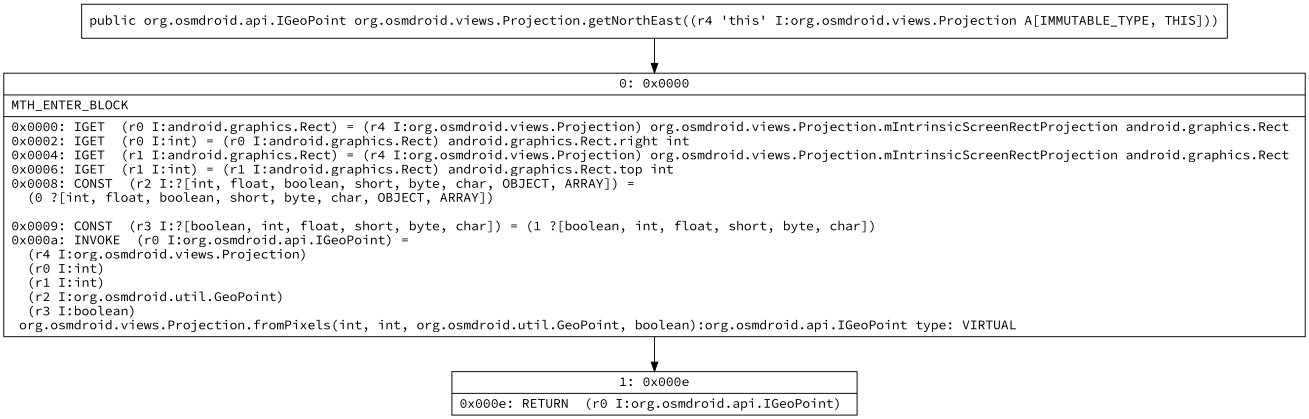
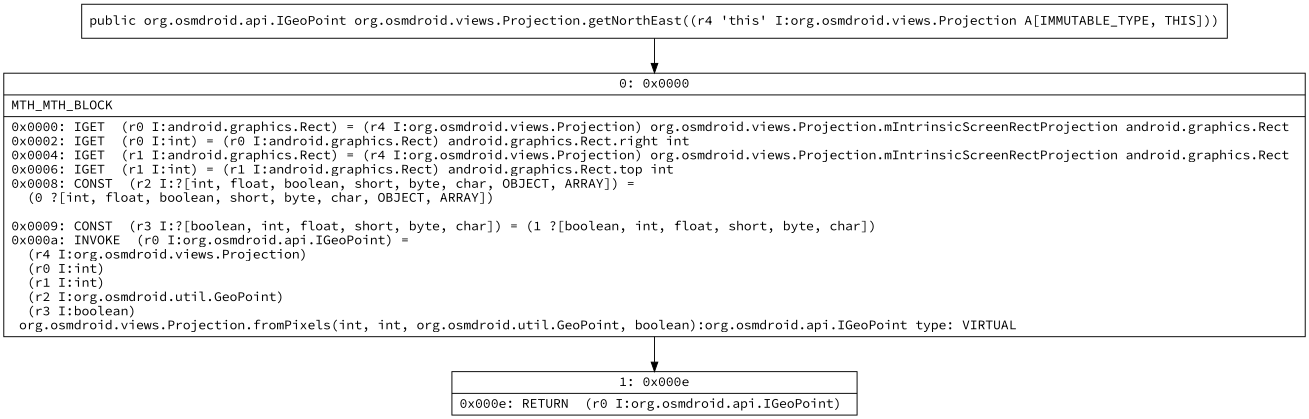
node "0: 0x0000": text "MTH_ENTER_BLOCK" -> "MTH_MTH_BLOCK"
